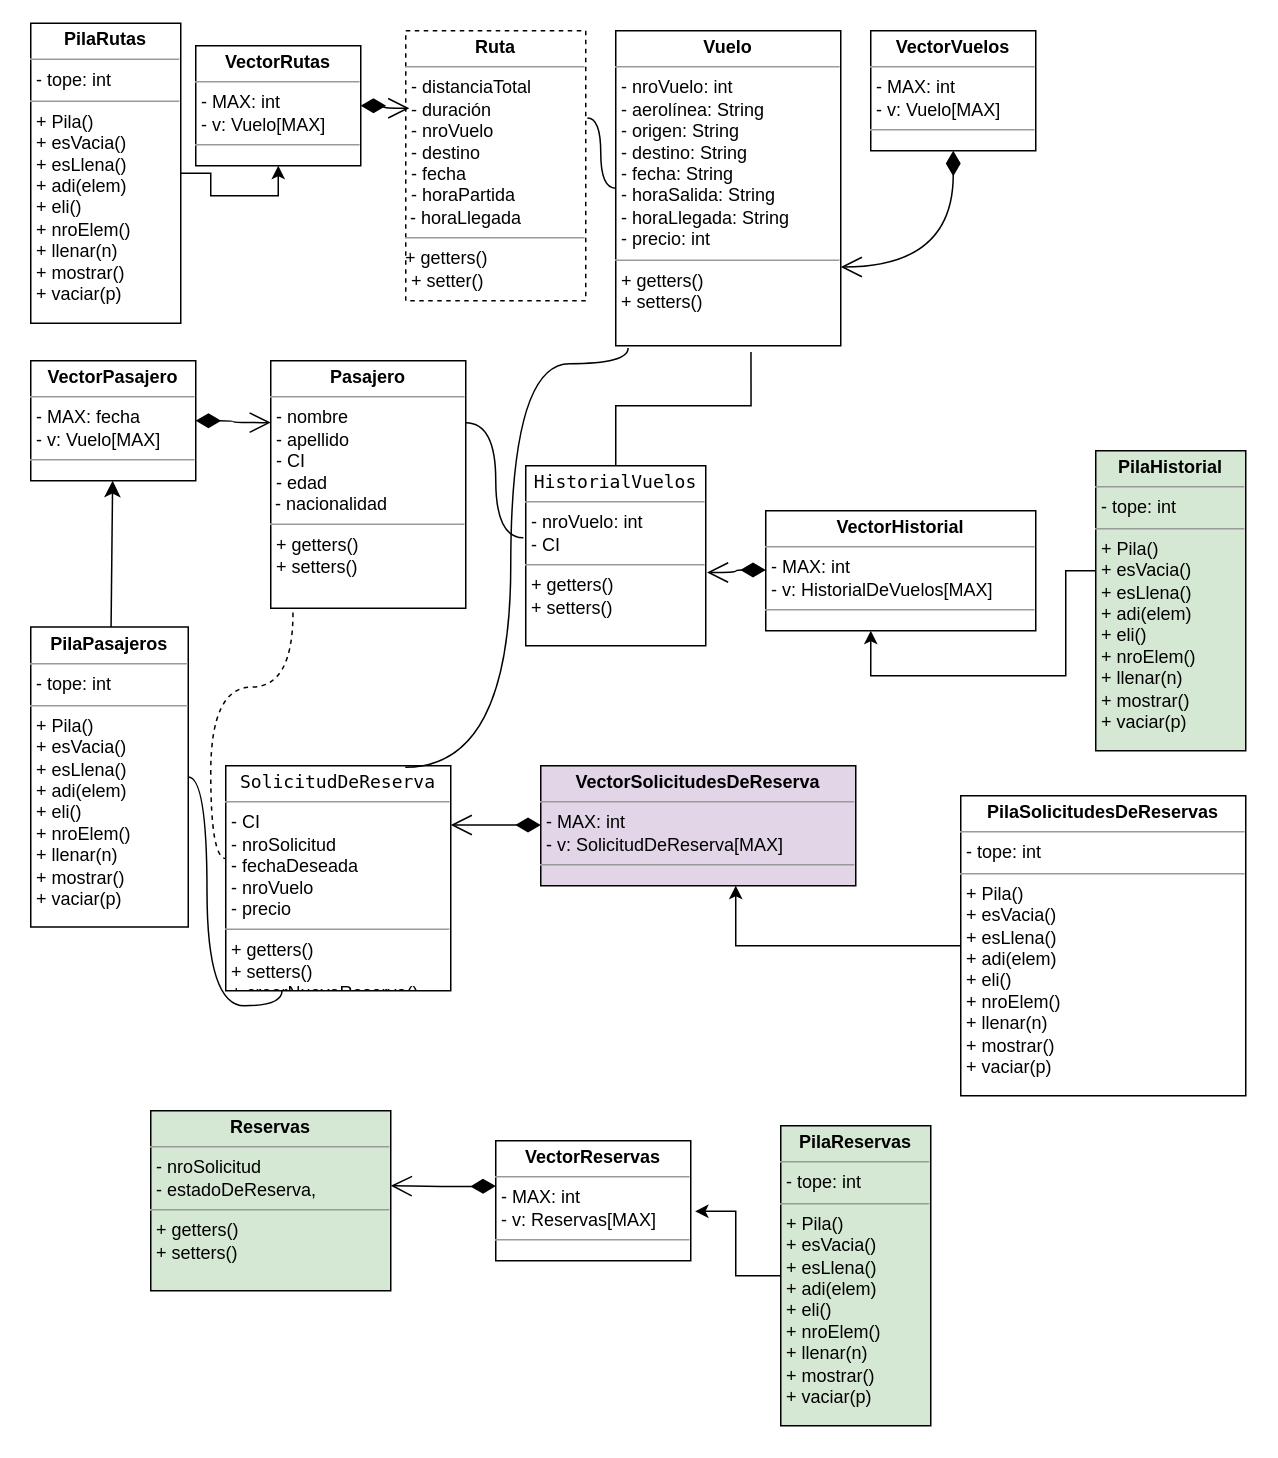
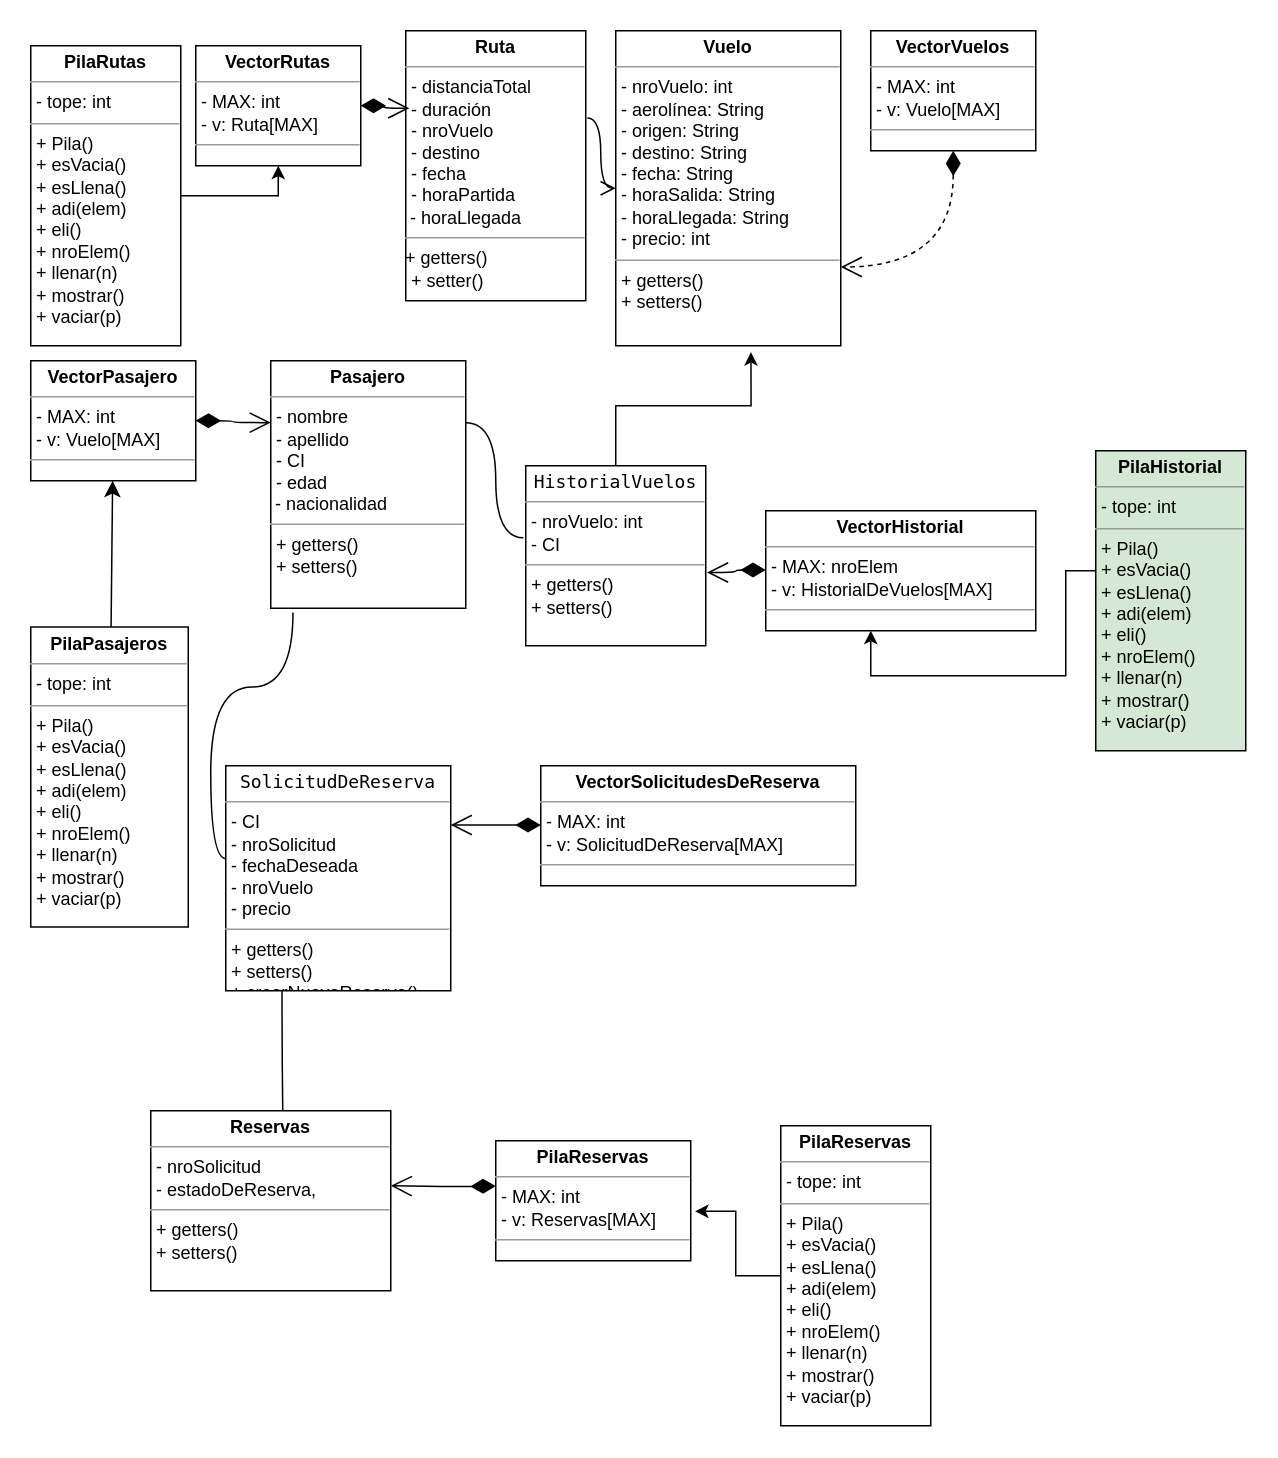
node "VectorRutas - MAX: int - v: Vuelo[MAX]": label "VectorRutas - MAX: int - v: Vuelo[MAX]" -> "VectorRutas - MAX: int - v: Ruta[MAX]"
node "Ruta - distanciaTotal - duración - nroVuelo - destino - fecha - horaPartida - horaLlegada + getters()+ setter()": style dashed -> solid
node "PilaRutas - tope: int + Pila() + esVacia() + esLlena() + adi(elem) + eli() + nroElem() + llenar(n) + mostrar() + vaciar(p)": moved (106, 173) -> (106, 196)
edge "Ruta - distanciaTotal - duración - nroVuelo - destino - fecha - horaPartida - horaLlegada + getters()+ setter()" -- "Vuelo - nroVuelo: int - aerolínea: String - origen: String - destino: String - fecha: String - horaSalida: String - horaLlegada: String - precio: int + getters() + setters()": arrowhead none -> open
edge "VectorVuelos - MAX: int - v: Vuelo[MAX]" -- "Vuelo - nroVuelo: int - aerolínea: String - origen: String - destino: String - fecha: String - horaSalida: String - horaLlegada: String - precio: int + getters() + setters()": style solid -> dashed
edge "Vuelo - nroVuelo: int - aerolínea: String - origen: String - destino: String - fecha: String - horaSalida: String - horaLlegada: String - precio: int + getters() + setters()" -- "HistorialVuelos - nroVuelo: int - CI + getters() + setters()": arrowhead none -> classic
node "VectorPasajero - MAX: fecha - v: Vuelo[MAX]": label "VectorPasajero - MAX: fecha - v: Vuelo[MAX]" -> "VectorPasajero - MAX: int - v: Vuelo[MAX]"
node "VectorHistorial - MAX: int - v: HistorialDeVuelos[MAX]": label "VectorHistorial - MAX: int - v: HistorialDeVuelos[MAX]" -> "VectorHistorial - MAX: nroElem - v: HistorialDeVuelos[MAX]"
edge "Vuelo - nroVuelo: int - aerolínea: String - origen: String - destino: String - fecha: String - horaSalida: String - horaLlegada: String - precio: int + getters() + setters()" -- "SolicitudDeReserva - CI - nroSolicitud - fechaDeseada - nroVuelo - precio + getters() + setters() + crearNuevaReserva()": removed
edge "Pasajero - nombre - apellido - CI - edad - nacionalidad + getters() + setters()" -- "SolicitudDeReserva - CI - nroSolicitud - fechaDeseada - nroVuelo - precio + getters() + setters() + crearNuevaReserva()": style dashed -> solid
node "VectorSolicitudesDeReserva - MAX: int - v: SolicitudDeReserva[MAX]": fillcolor #e1d5e7 -> #ffffff
edge "PilaPasajeros - tope: int + Pila() + esVacia() + esLlena() + adi(elem) + eli() + nroElem() + llenar(n) + mostrar() + vaciar(p)" -- "SolicitudDeReserva - CI - nroSolicitud - fechaDeseada - nroVuelo - precio + getters() + setters() + crearNuevaReserva()": now "Reservas - nroSolicitud - estadoDeReserva, + getters() + setters()" -- "SolicitudDeReserva - CI - nroSolicitud - fechaDeseada - nroVuelo - precio + getters() + setters() + crearNuevaReserva()"
edge "PilaSolicitudesDeReservas - tope: int + Pila() + esVacia() + esLlena() + adi(elem) + eli() + nroElem() + llenar(n) + mostrar() + vaciar(p)" -> "VectorSolicitudesDeReserva - MAX: int - v: SolicitudDeReserva[MAX]": removed
node "PilaSolicitudesDeReservas - tope: int + Pila() + esVacia() + esLlena() + adi(elem) + eli() + nroElem() + llenar(n) + mostrar() + vaciar(p)": removed
node "VectorReservas - MAX: int - v: Reservas[MAX]": label "VectorReservas - MAX: int - v: Reservas[MAX]" -> "PilaReservas - MAX: int - v: Reservas[MAX]"
node "Reservas - nroSolicitud - estadoDeReserva, + getters() + setters()": fillcolor #d5e8d4 -> #ffffff
node "PilaReservas - tope: int + Pila() + esVacia() + esLlena() + adi(elem) + eli() + nroElem() + llenar(n) + mostrar() + vaciar(p)": fillcolor #d5e8d4 -> #ffffff
